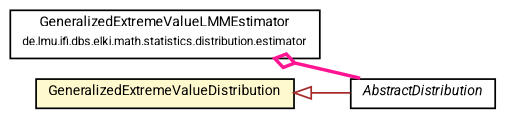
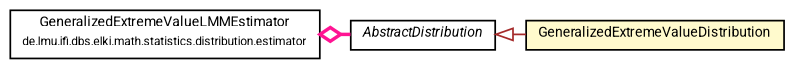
edge "AbstractDistribution" -> "GeneralizedExtremeValueDistribution": reversed
